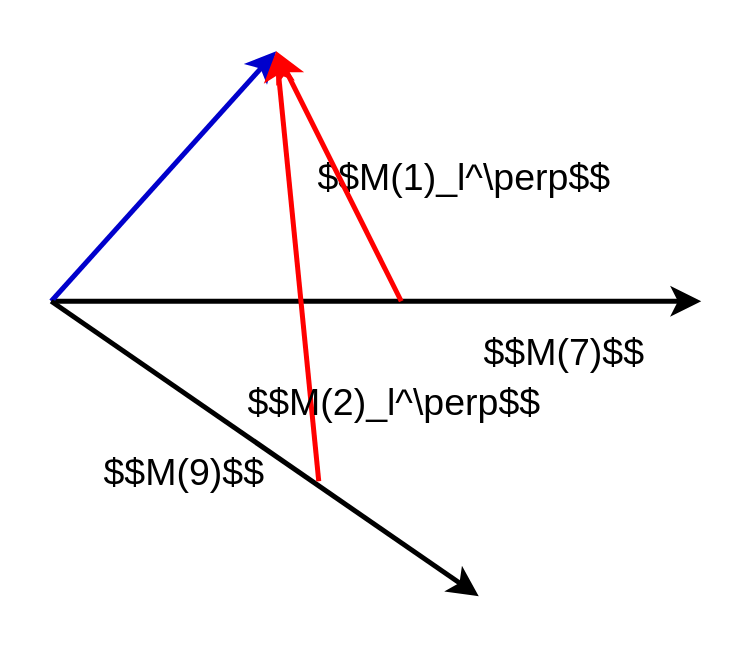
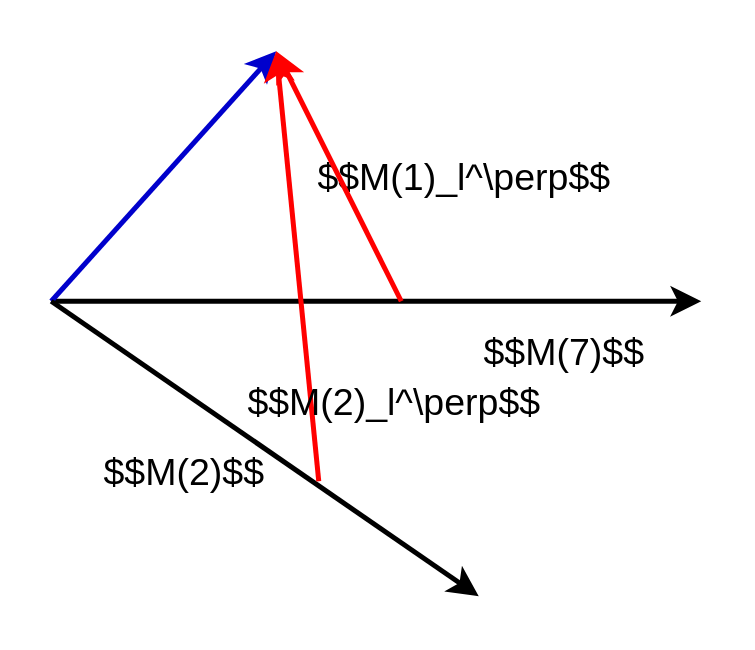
node "$$M(9)$$": label "$$M(9)$$" -> "$$M(2)$$"
